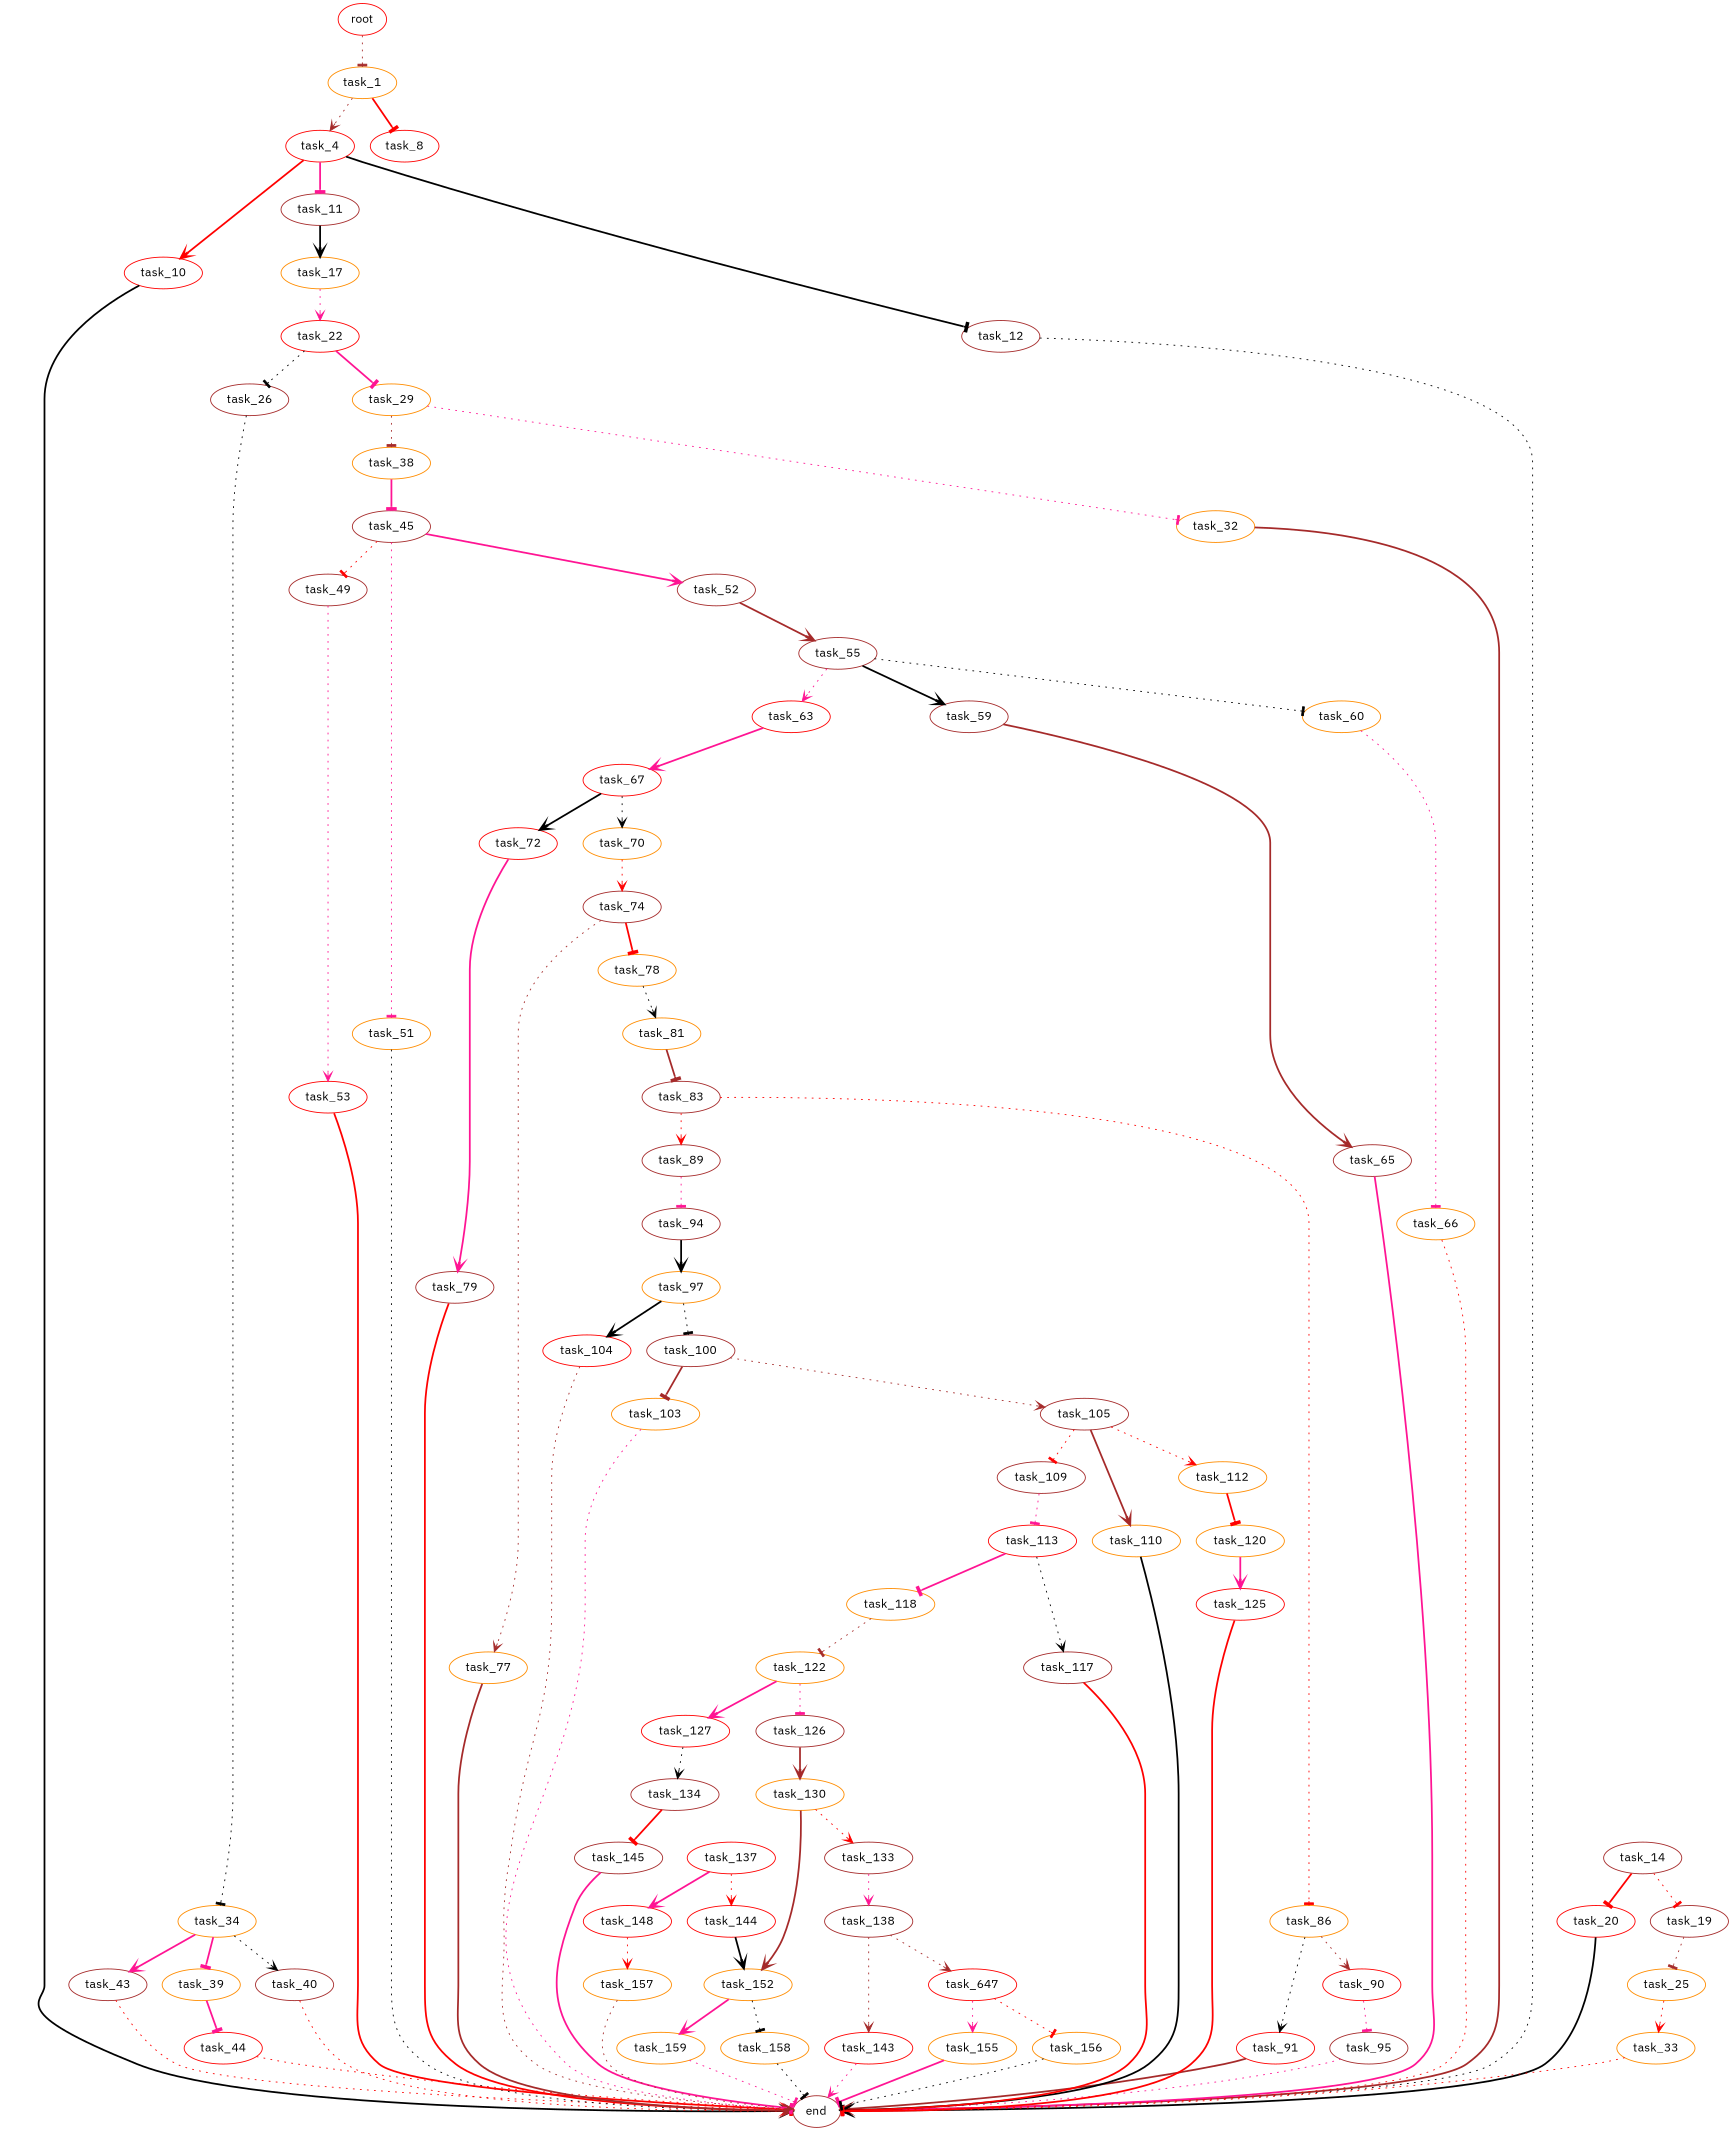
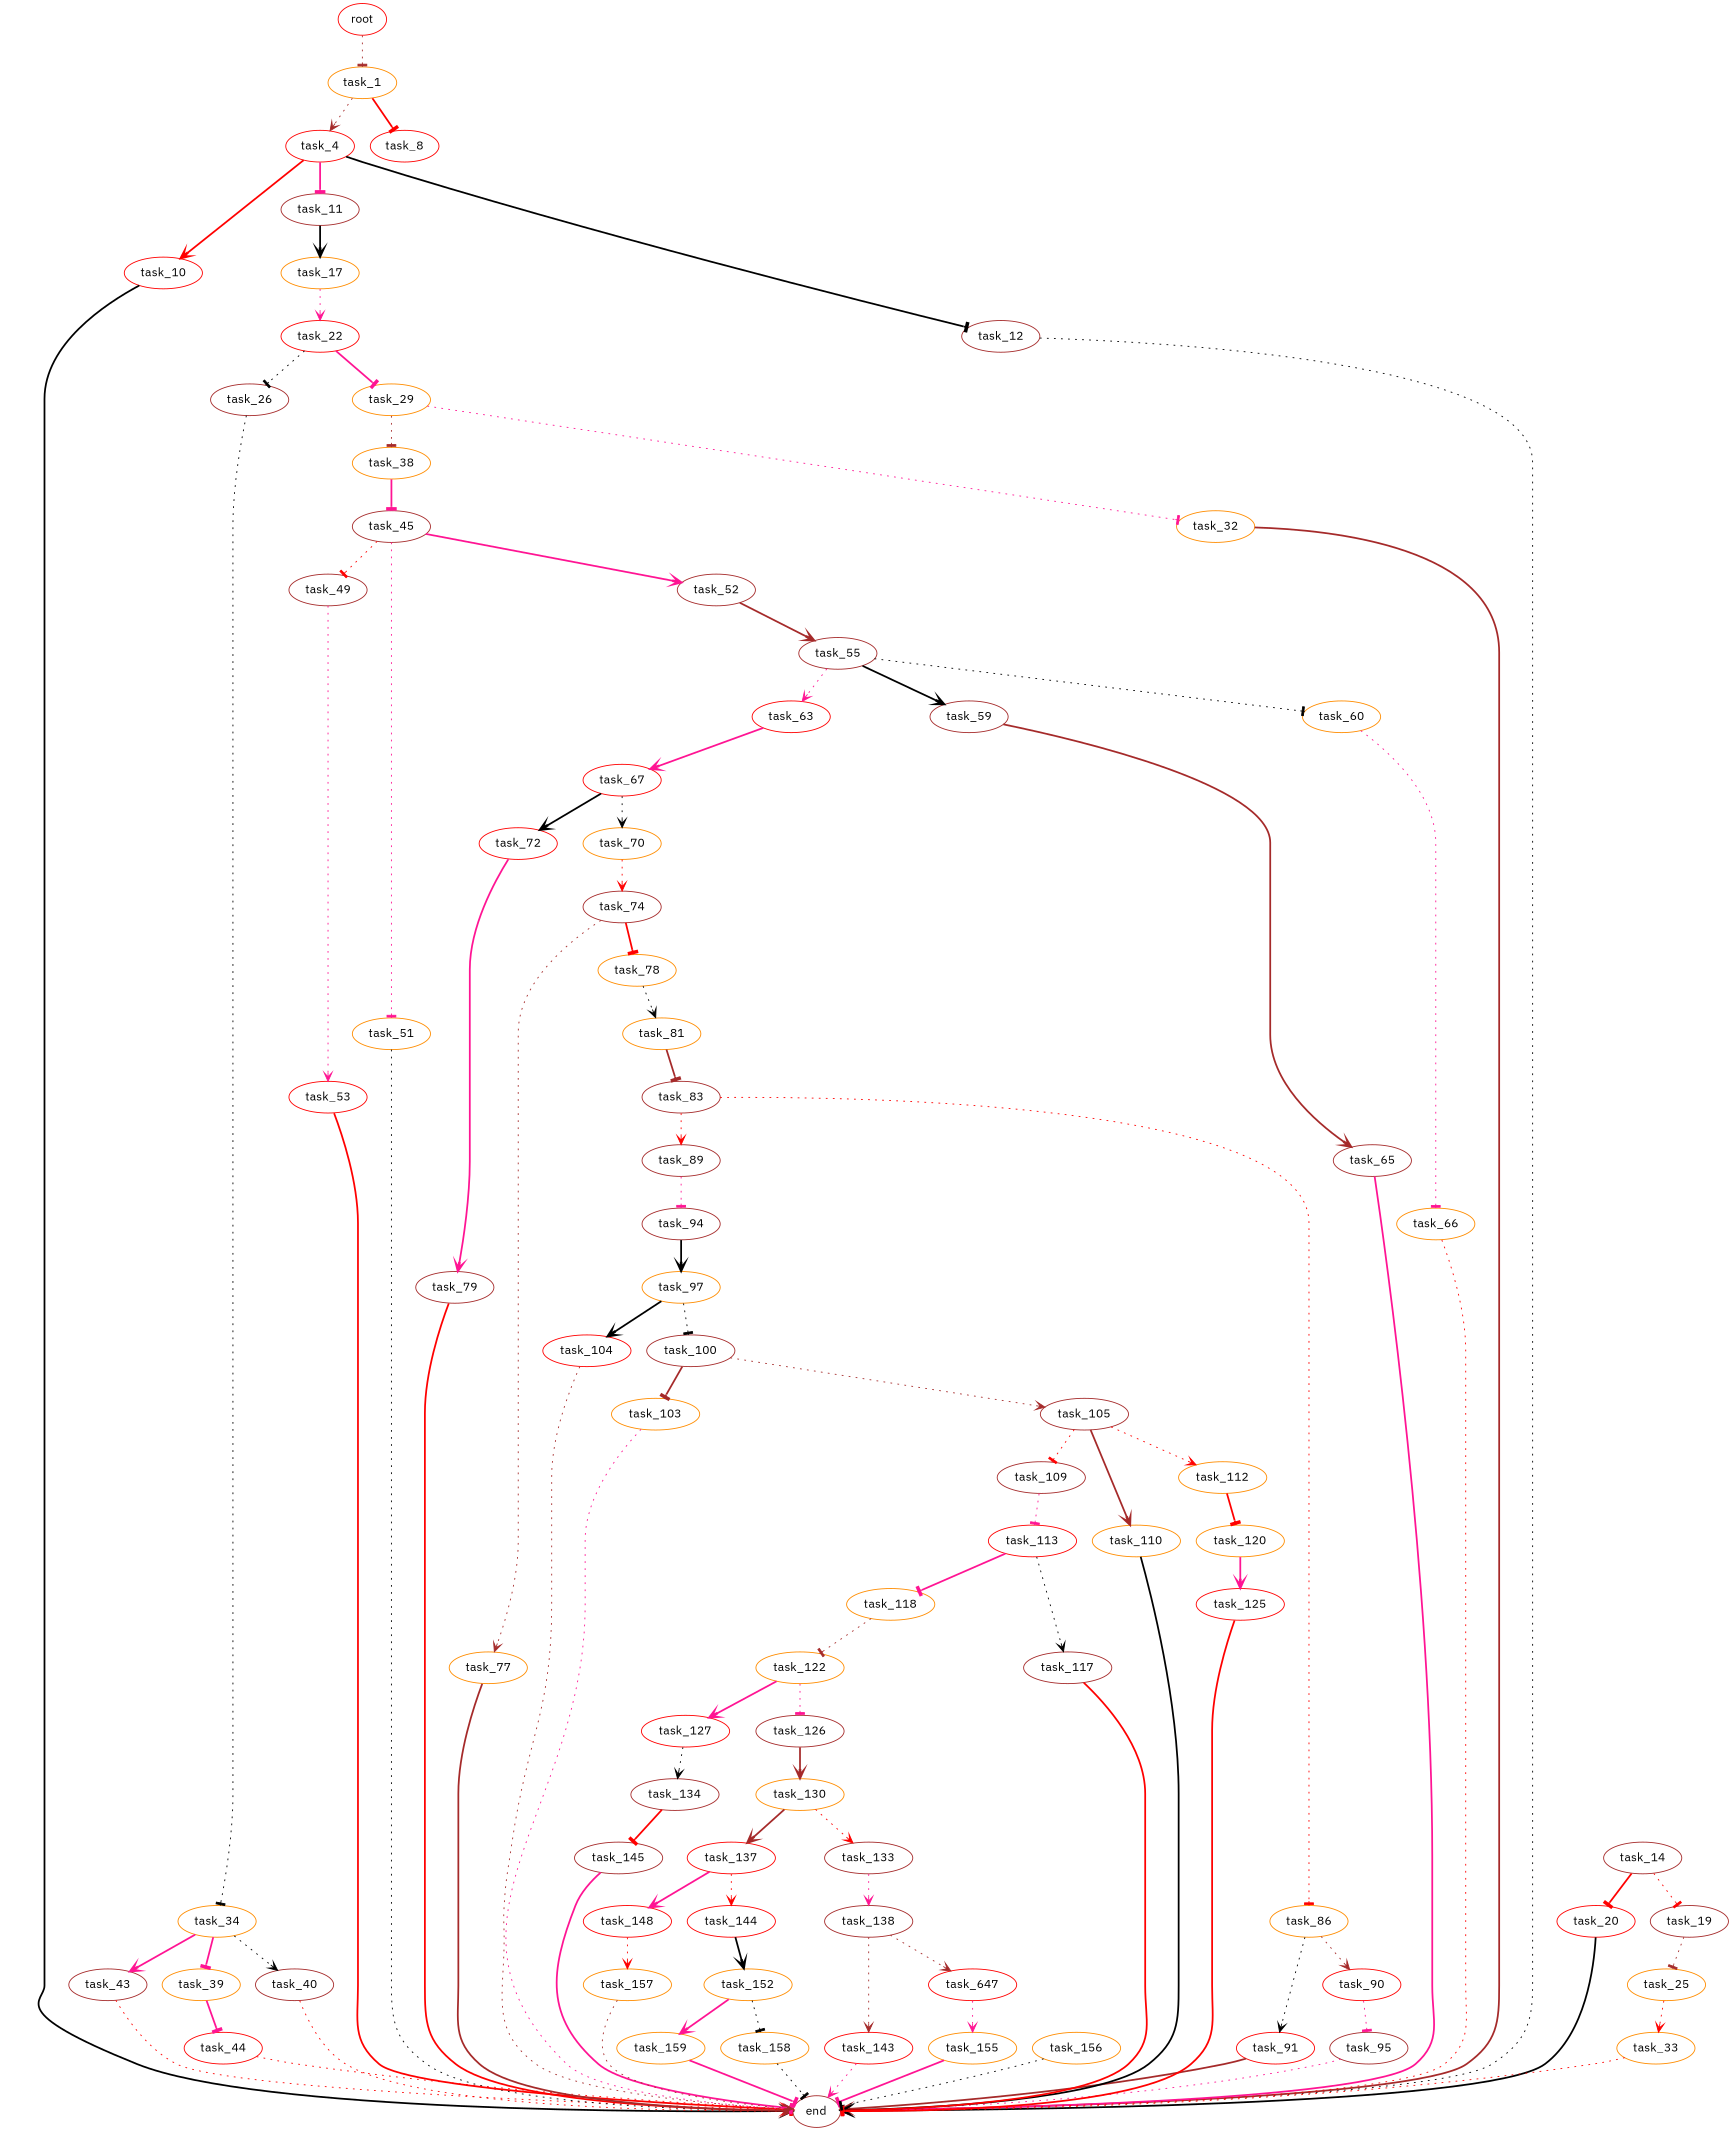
edge "task_130" -> "task_152": now "task_130" -> "task_137"
edge "task_647" -> "task_156": removed
edge "task_159" -> "end": style dotted -> bold
